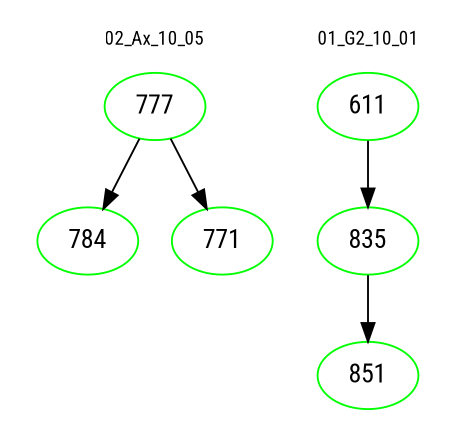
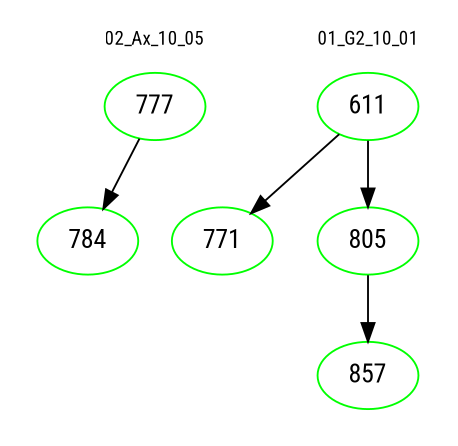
edge "777" -> "771": now "611" -> "771"
node "835": label "835" -> "805"
node "851": label "851" -> "857"
